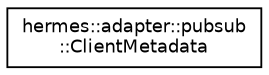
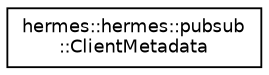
node "hermes::adapter::pubsub ::ClientMetadata": label "hermes::adapter::pubsub ::ClientMetadata" -> "hermes::hermes::pubsub ::ClientMetadata"
